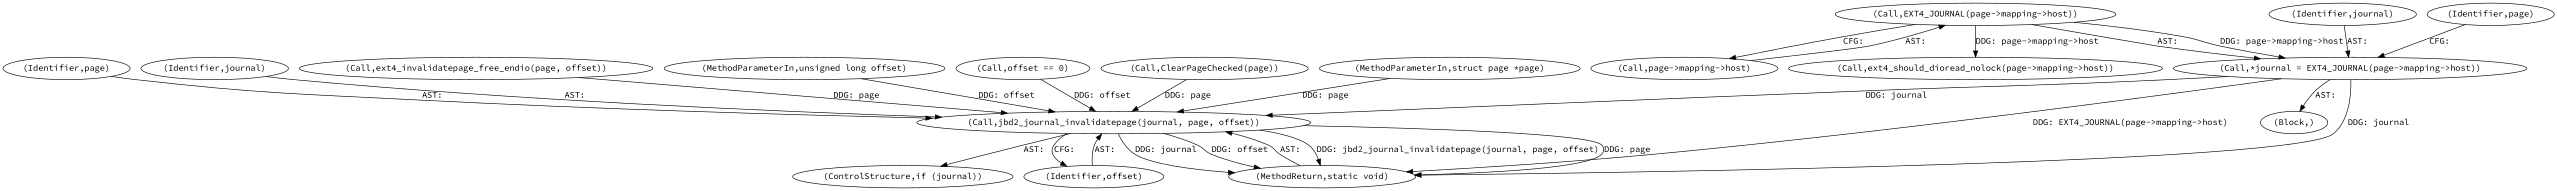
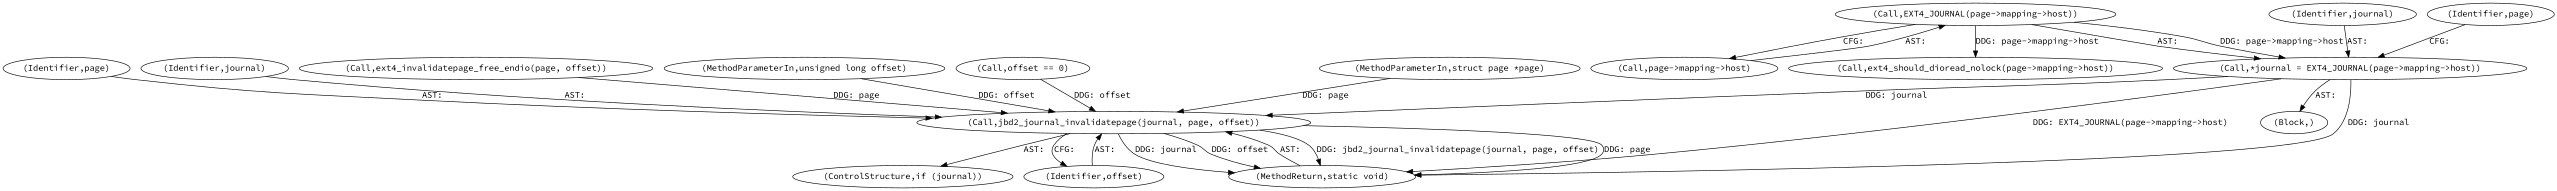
node "(Call,ClearPageChecked(page))": removed
